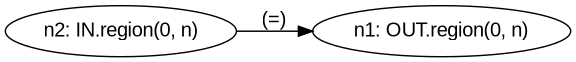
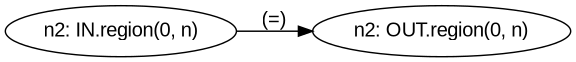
node "n1: OUT.region(0, n)": label "n1: OUT.region(0, n)" -> "n2: OUT.region(0, n)"
